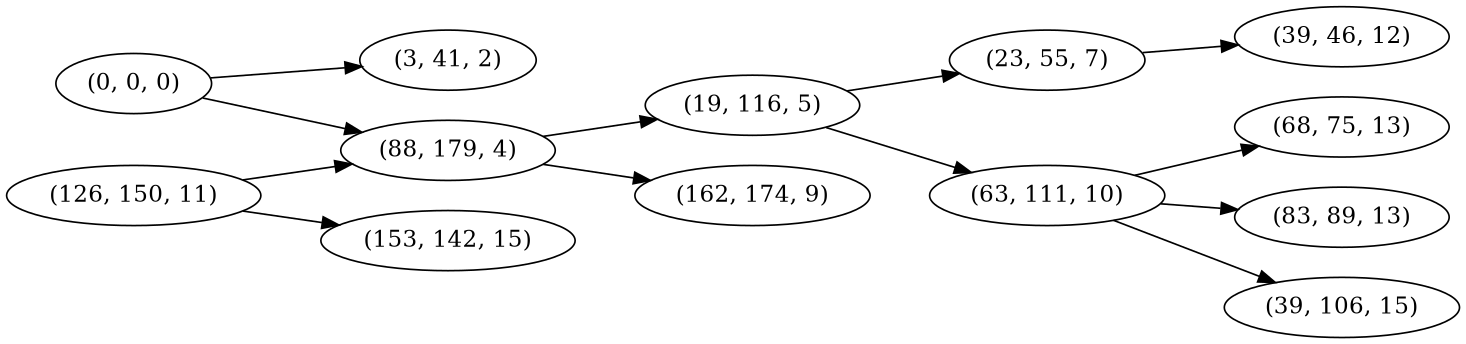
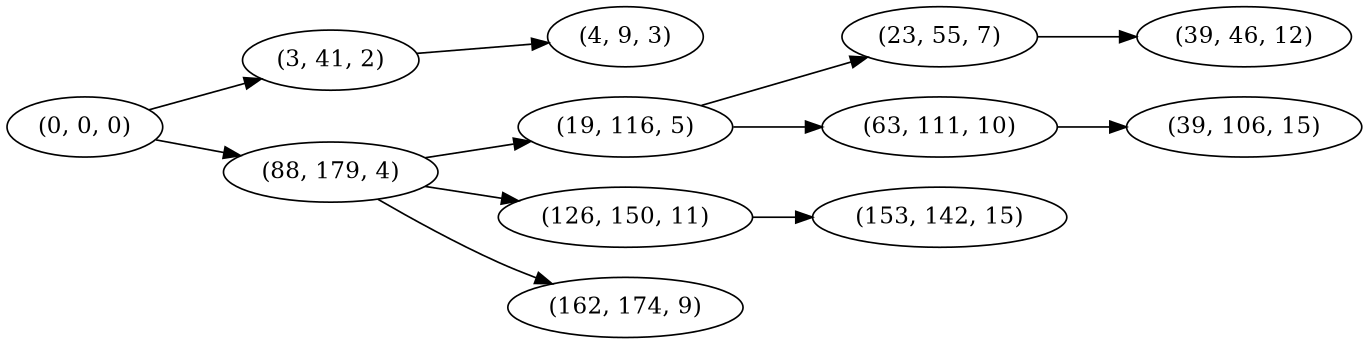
node "(4, 9, 3)": added
node "(68, 75, 13)": removed
edge "(126, 150, 11)" -> "(88, 179, 4)": reversed
node "(83, 89, 13)": removed
